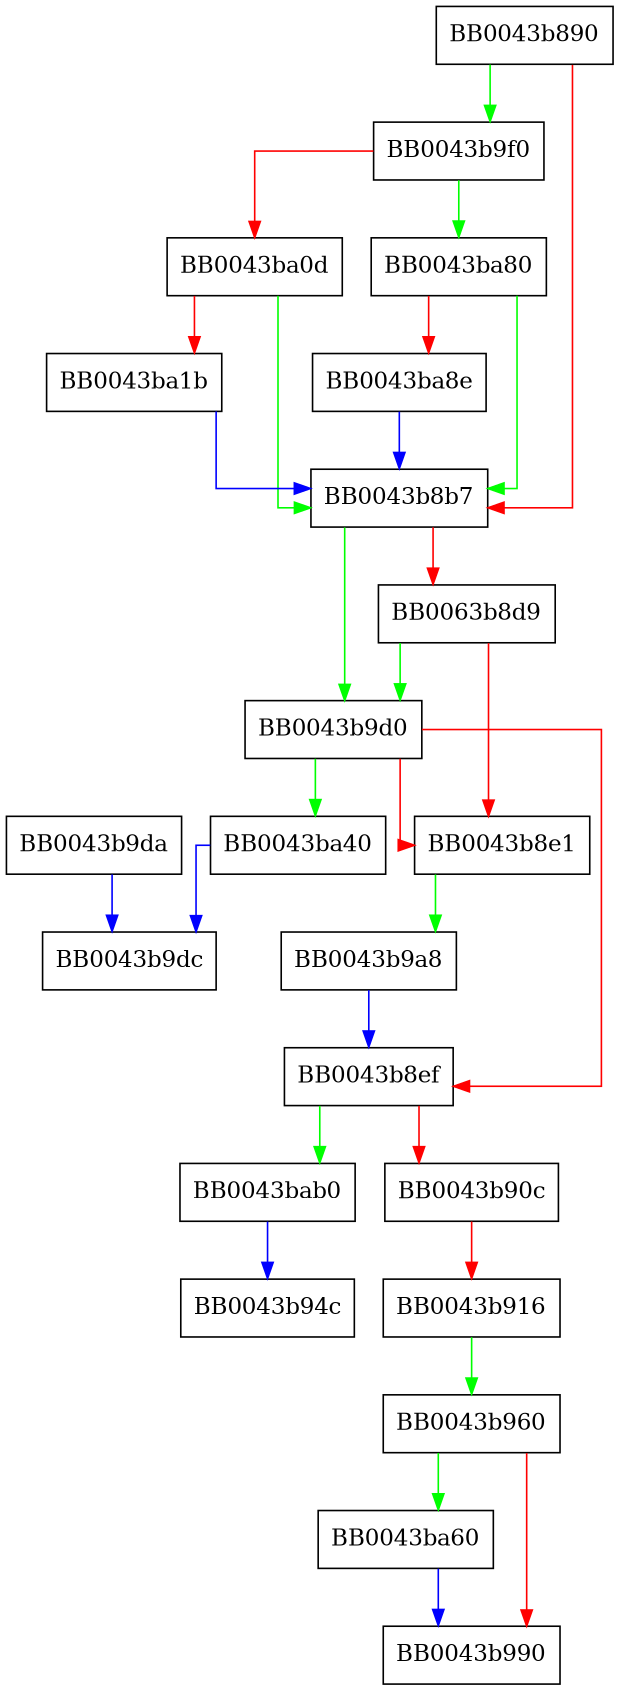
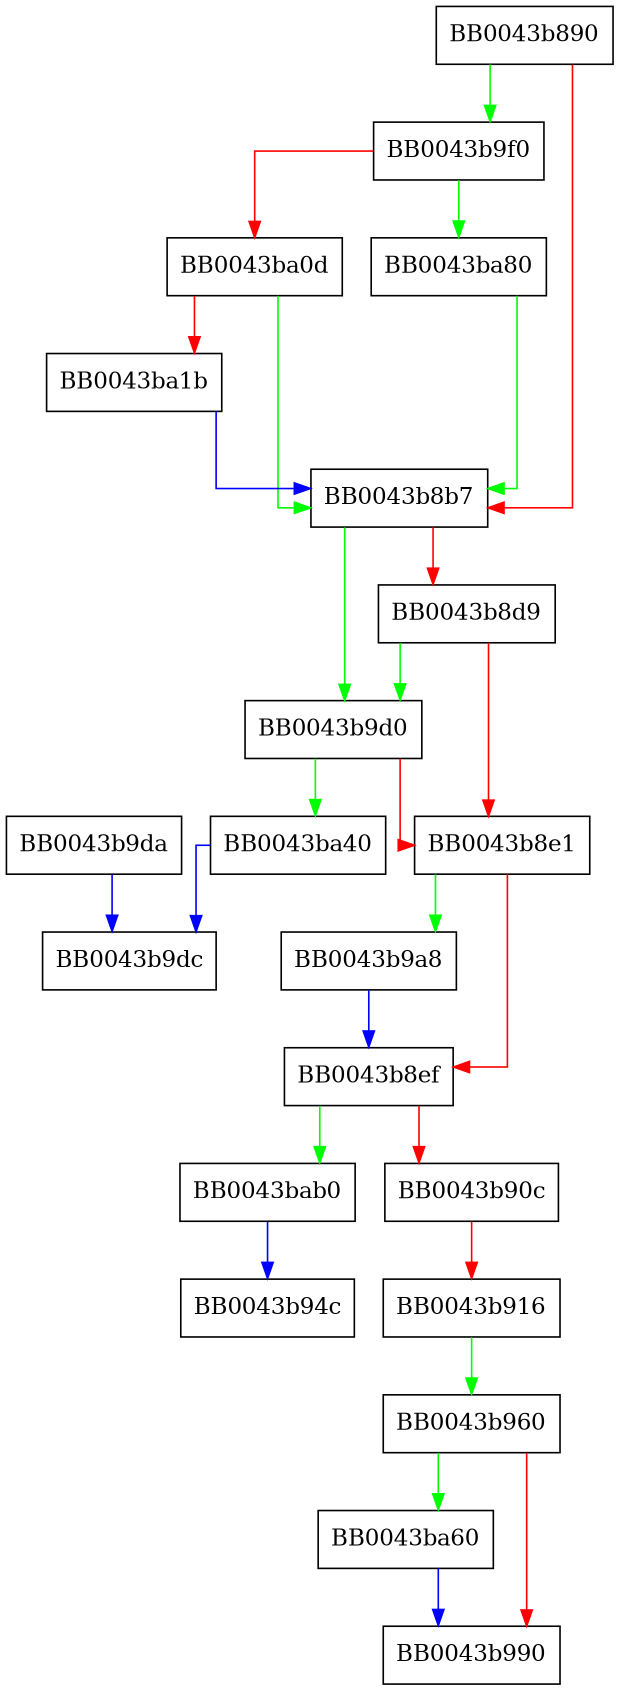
node "BB0043ba8e": removed
node "BB0063b8d9": label "BB0063b8d9" -> "BB0043b8d9"
edge "BB0043b9d0" -> "BB0043b8ef": now "BB0043b8e1" -> "BB0043b8ef"
